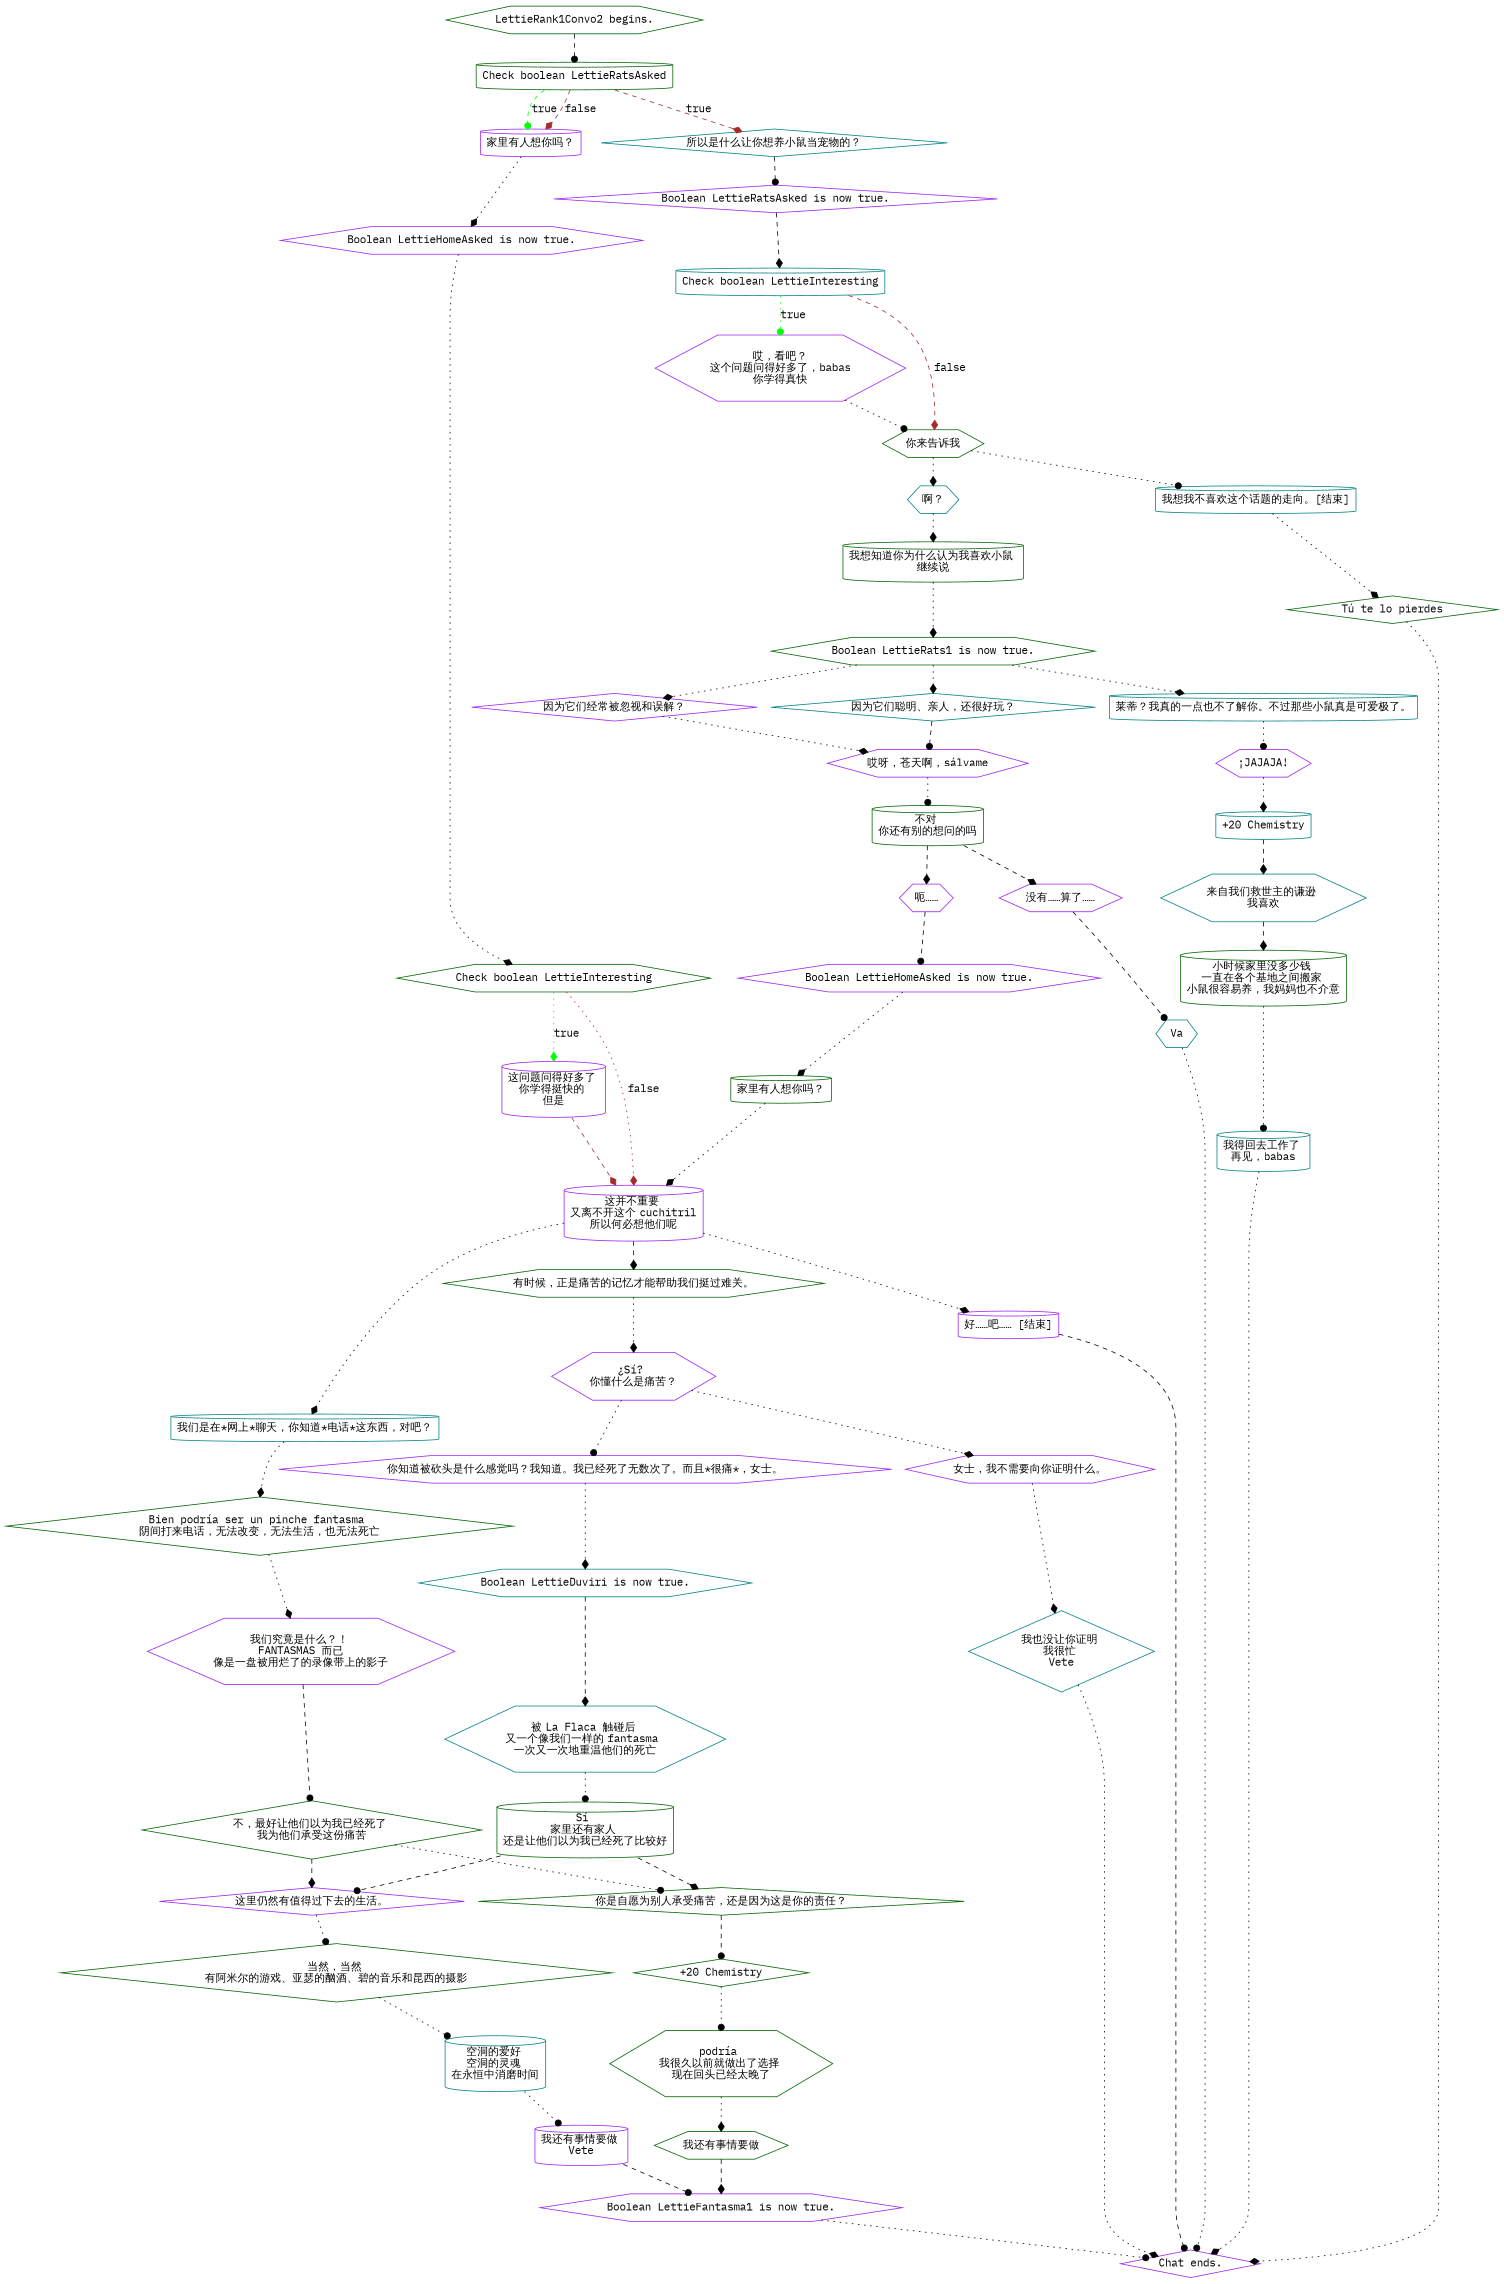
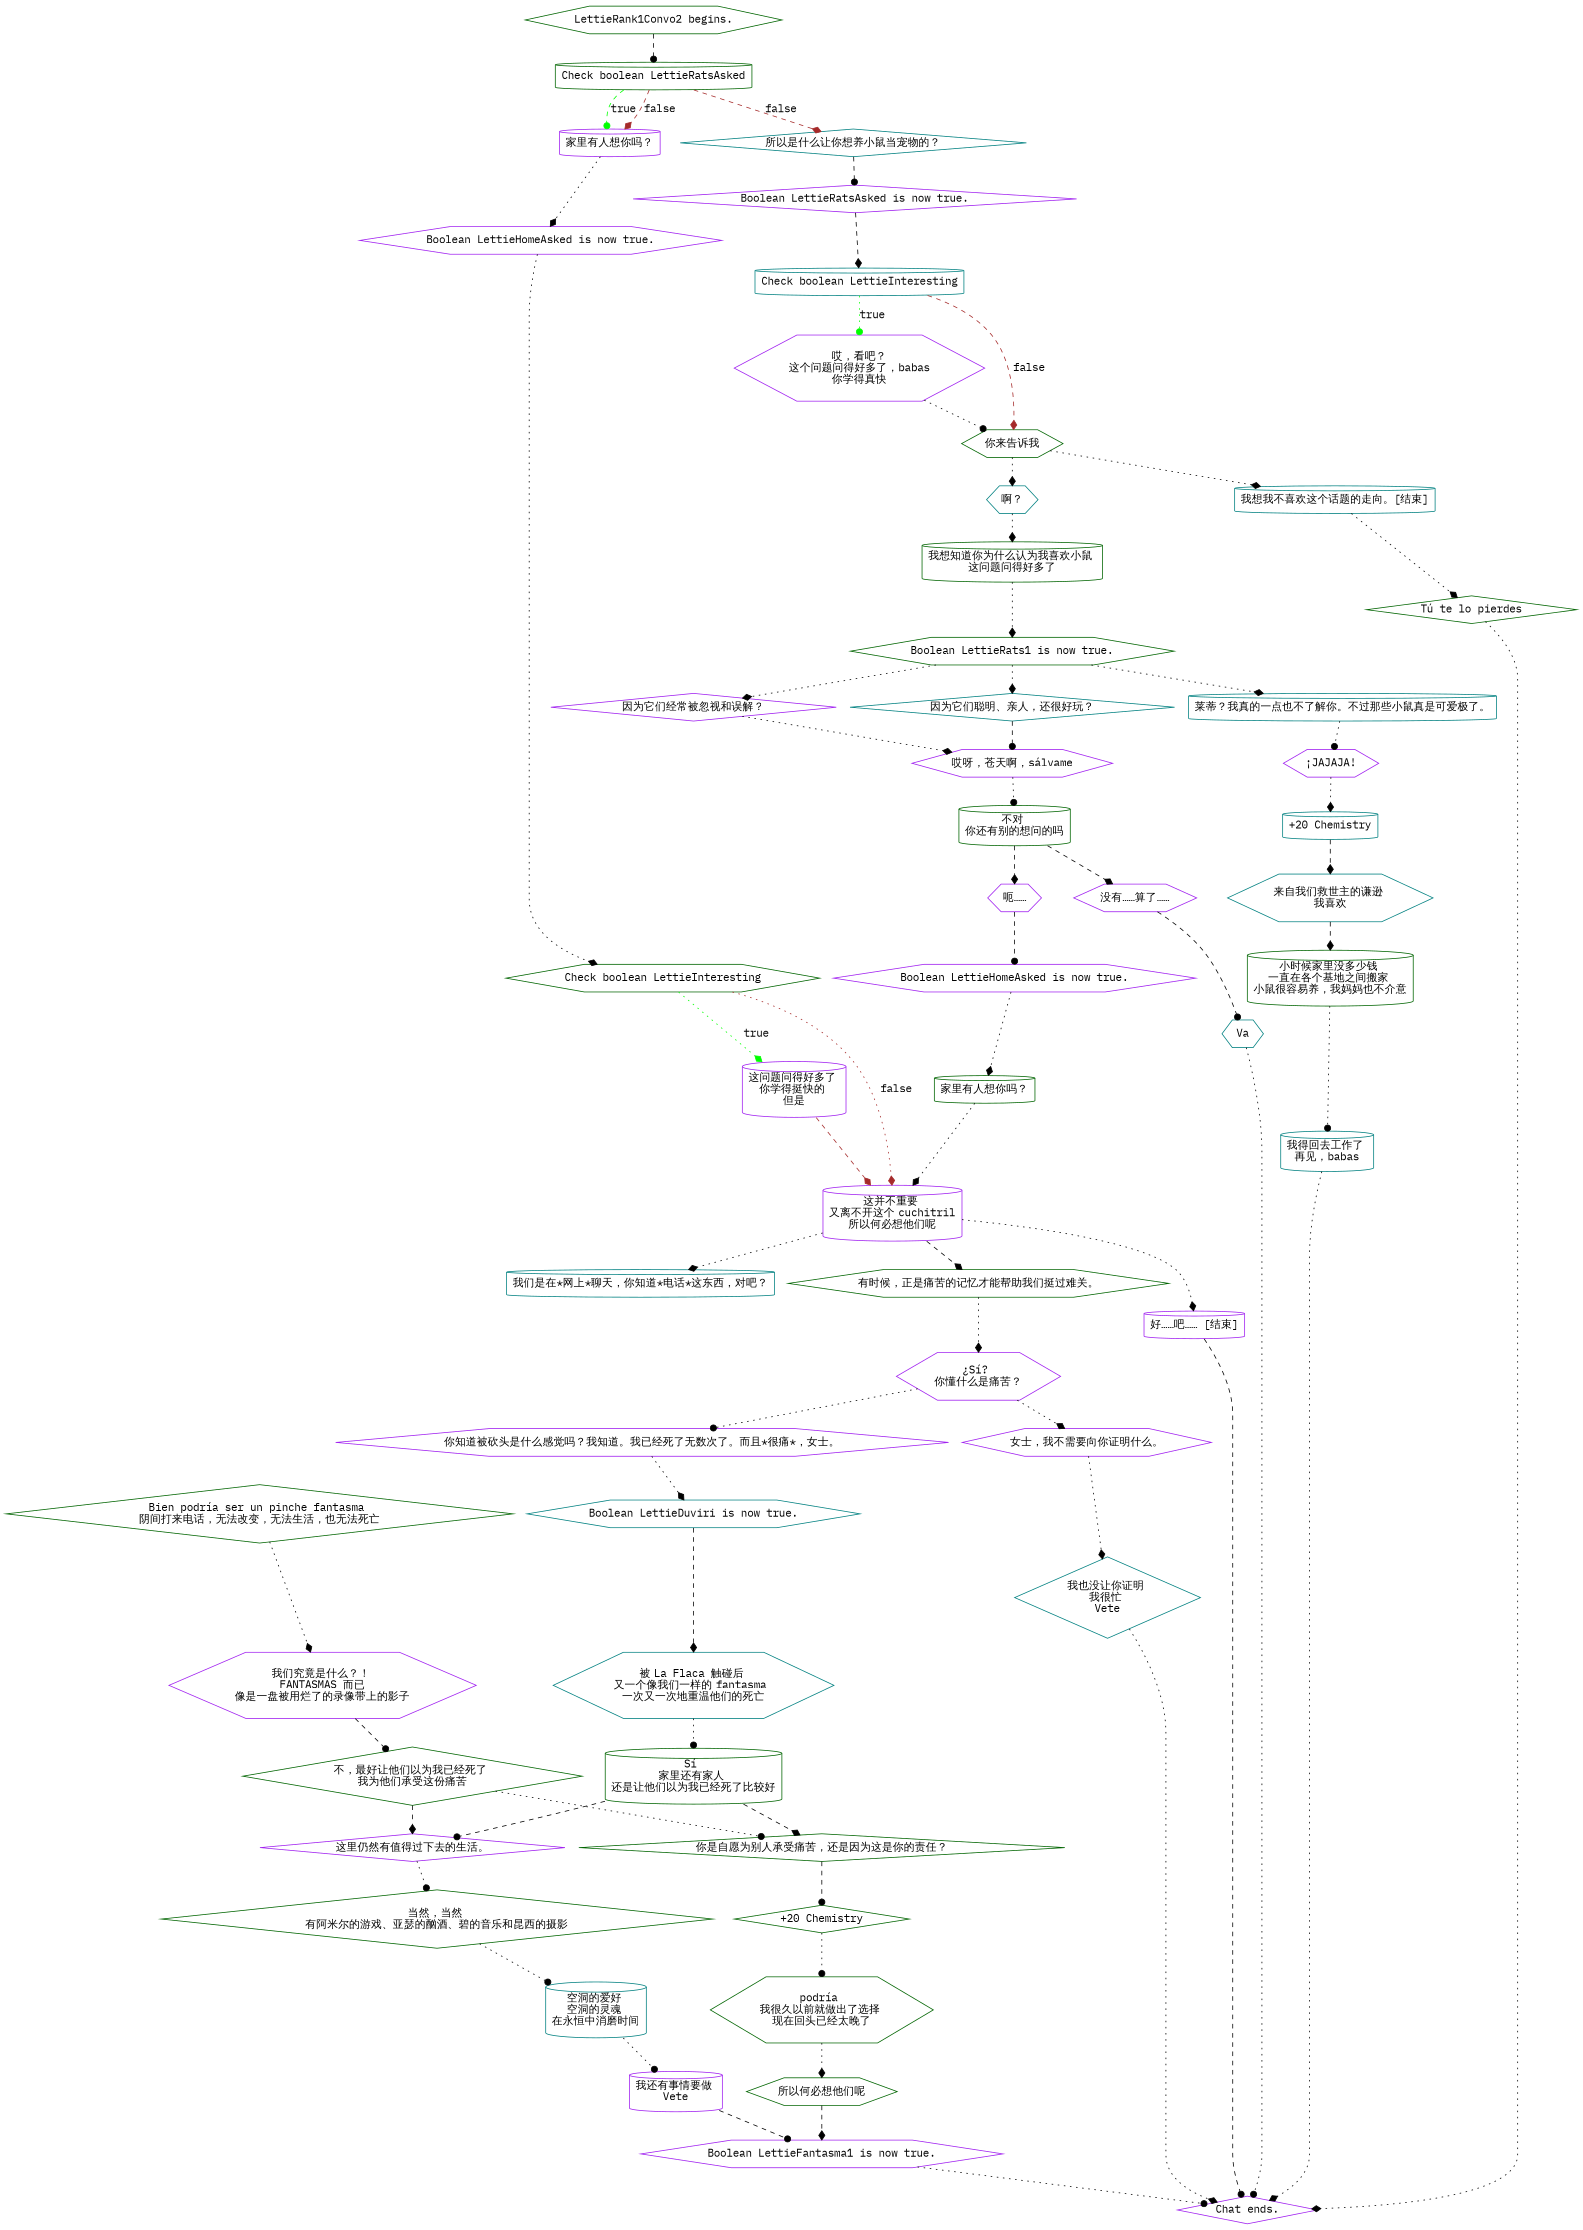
edge "Check boolean LettieRatsAsked" -> "所以是什么让你想养小鼠当宠物的？": label "true" -> "false"
edge "你来告诉我" -> "我想我不喜欢这个话题的走向。[结束]": arrowhead dot -> diamond
node "我想知道你为什么认为我喜欢小鼠 继续说": label "我想知道你为什么认为我喜欢小鼠 继续说" -> "我想知道你为什么认为我喜欢小鼠 这问题问得好多了"
edge "我们是在*网上*聊天，你知道*电话*这东西，对吧？" -> "Bien podría ser un pinche fantasma 阴间打来电话，无法改变，无法生活，也无法死亡": removed
node "我还有事情要做": label "我还有事情要做" -> "所以何必想他们呢"
